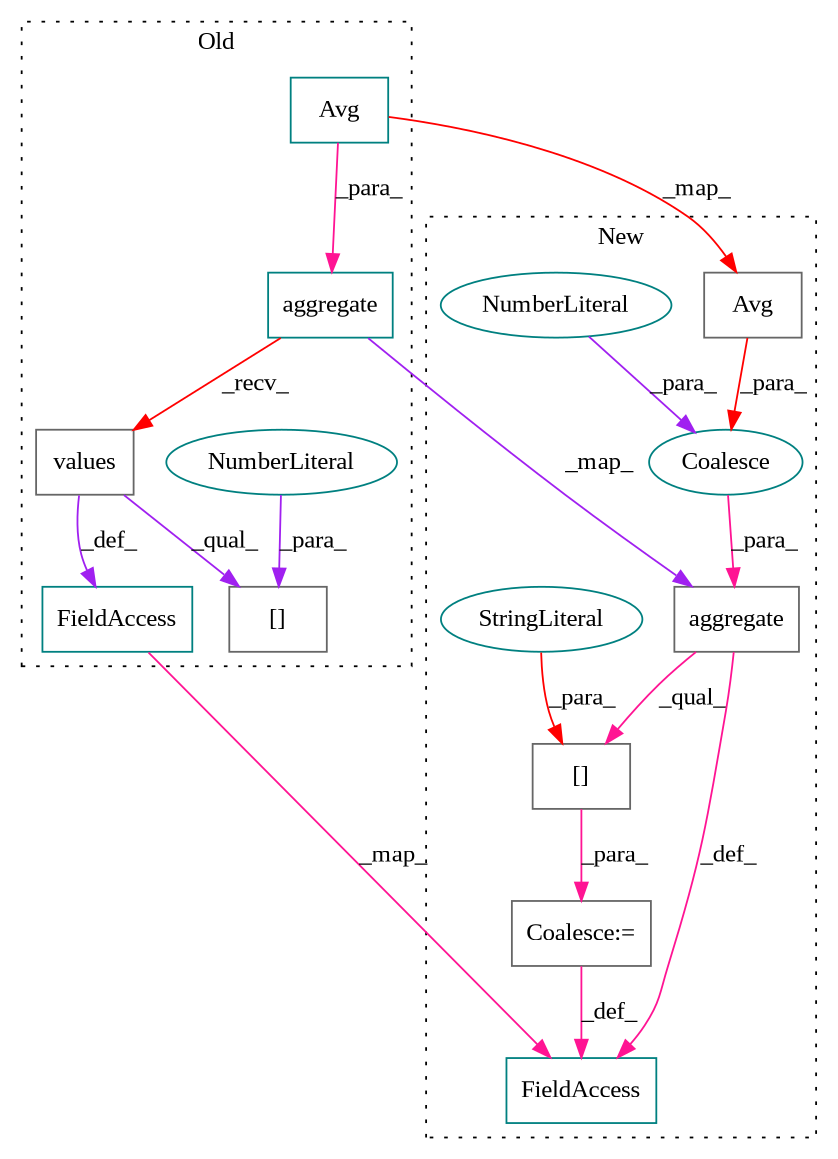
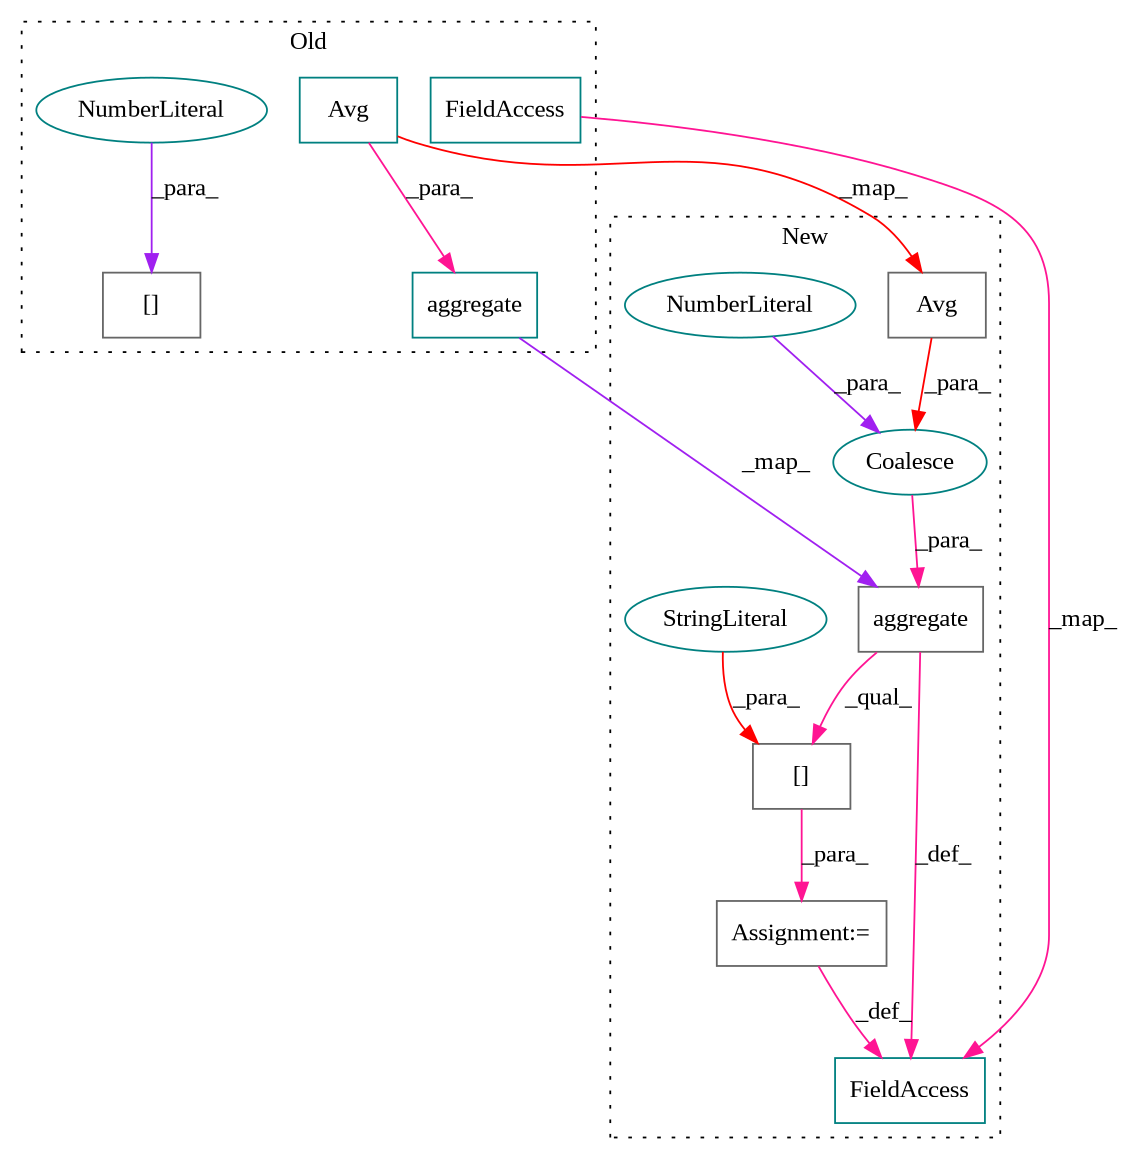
node "values": removed
node "Coalesce:=": label "Coalesce:=" -> "Assignment:="
